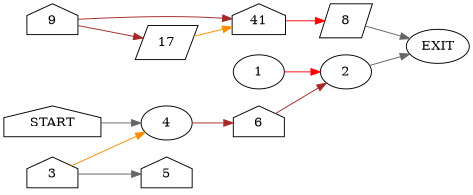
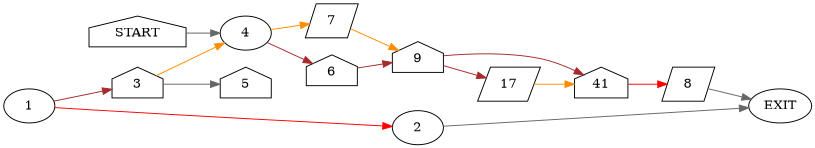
node "7": added
edge "1" -> "3": added
edge "6" -> "2": now "6" -> "9"
